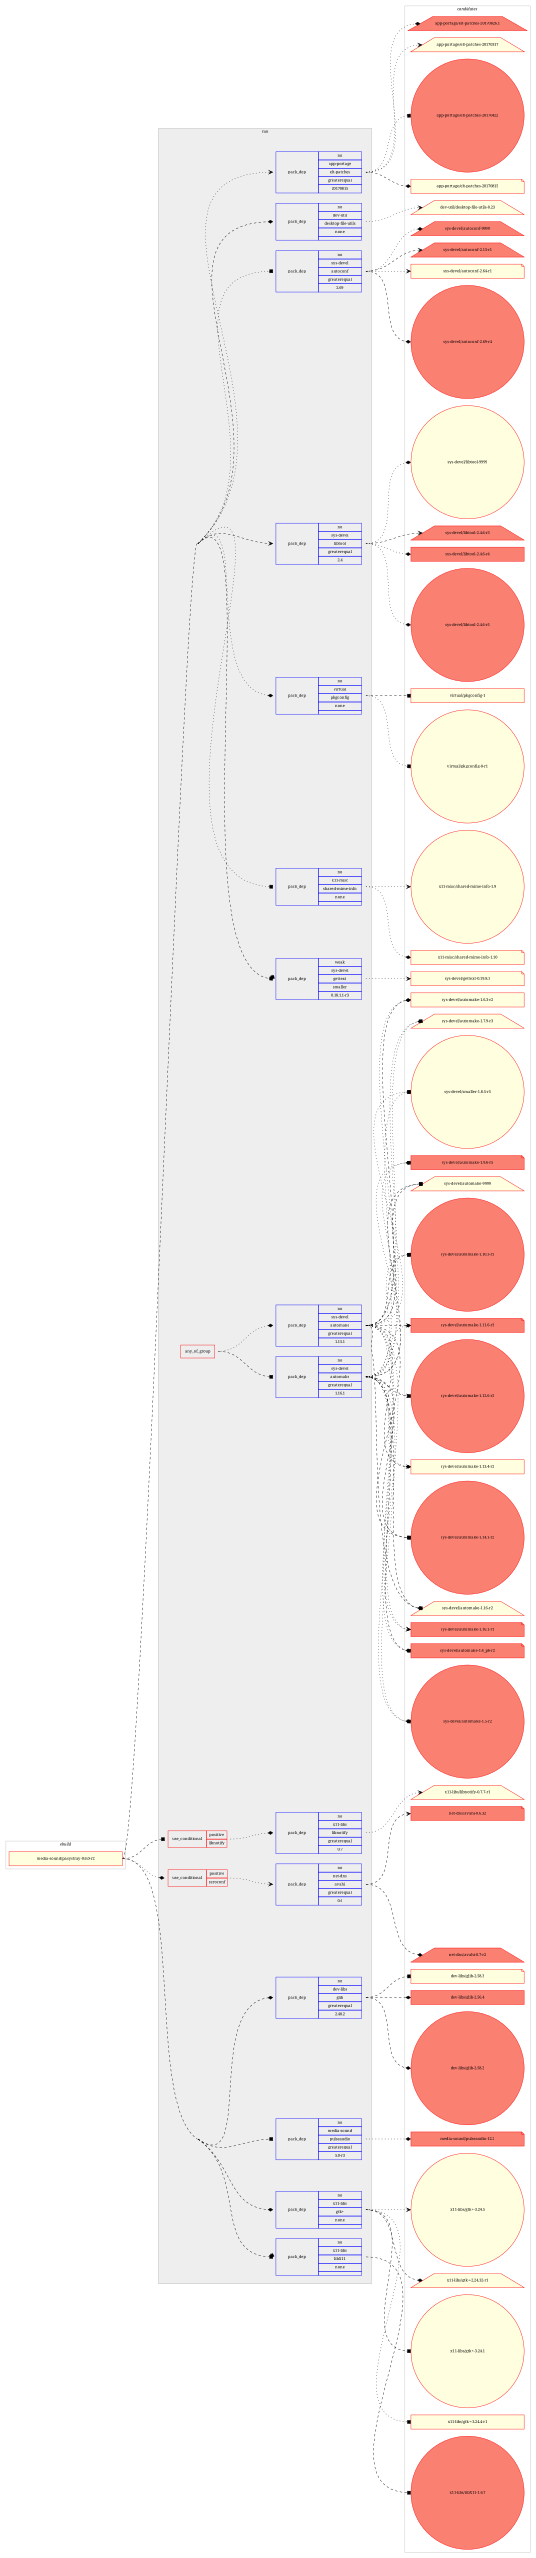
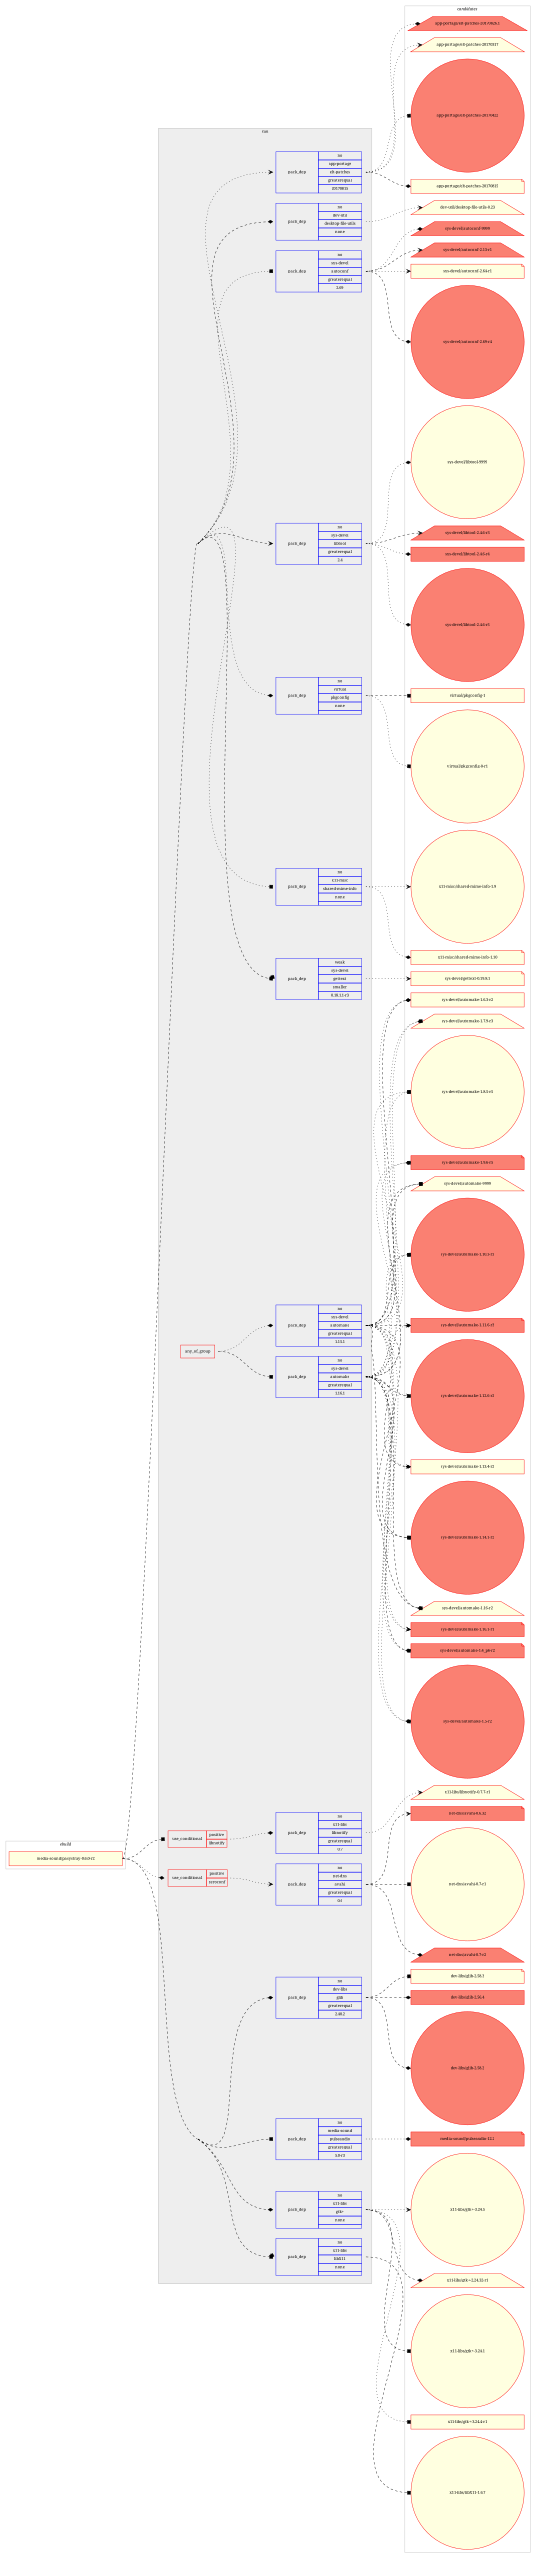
node "sys-devel/smaller-1.8.5-r5": label "sys-devel/smaller-1.8.5-r5" -> "sys-devel/automake-1.8.5-r5"
node "net-dns/avahi-0.7-r1": added
node "x11-libs/libX11-1.6.7": fillcolor salmon -> lightyellow
